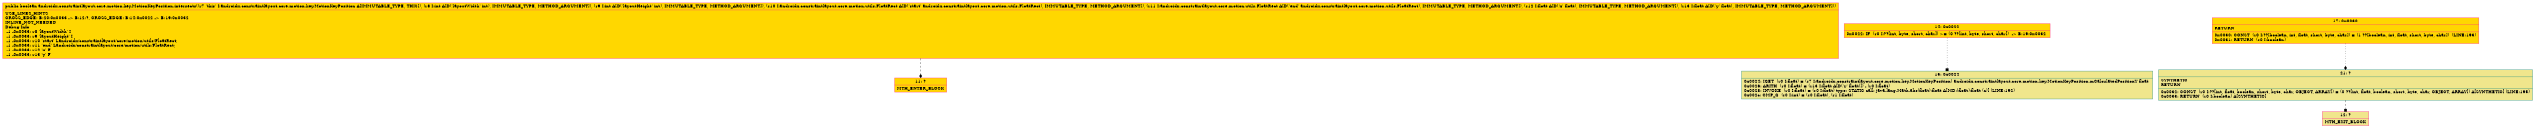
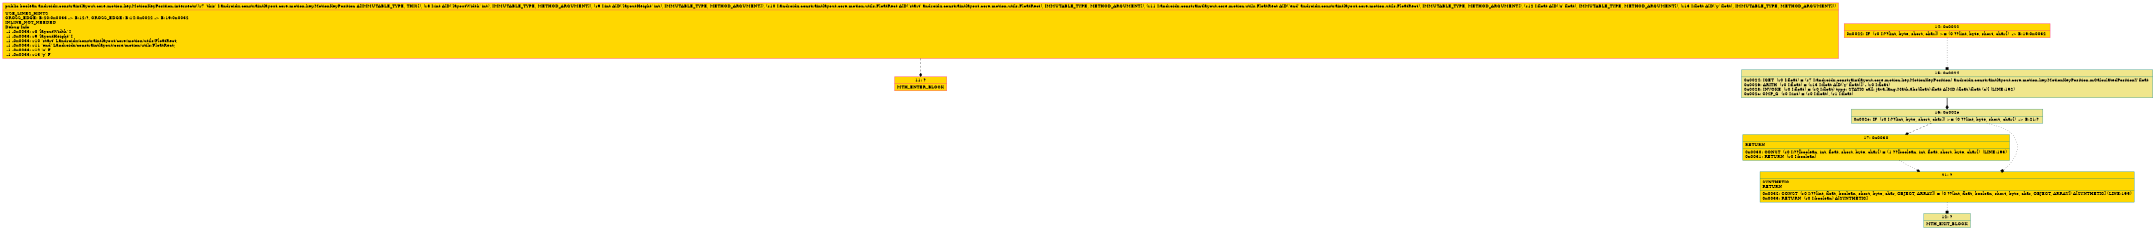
node "17: 0x0030": color deeppink -> teal
node "21: ?": fillcolor khaki -> gold
edge "21: ?" -> "12: ?": style dashed -> dotted
node "16: 0x002e": added
node "12: ?": color deeppink -> teal
